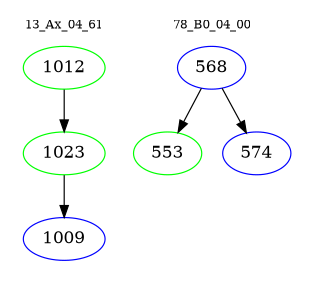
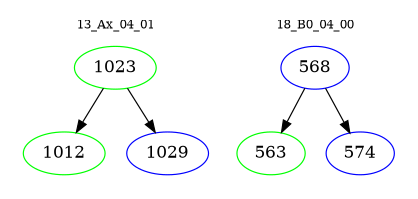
cluster "13_Ax_04_61": label "13_Ax_04_61" -> "13_Ax_04_01"
cluster "78_B0_04_00": label "78_B0_04_00" -> "18_B0_04_00"
edge "1012" -> "1023": reversed
node "553": label "553" -> "563"
node "1009": label "1009" -> "1029"
